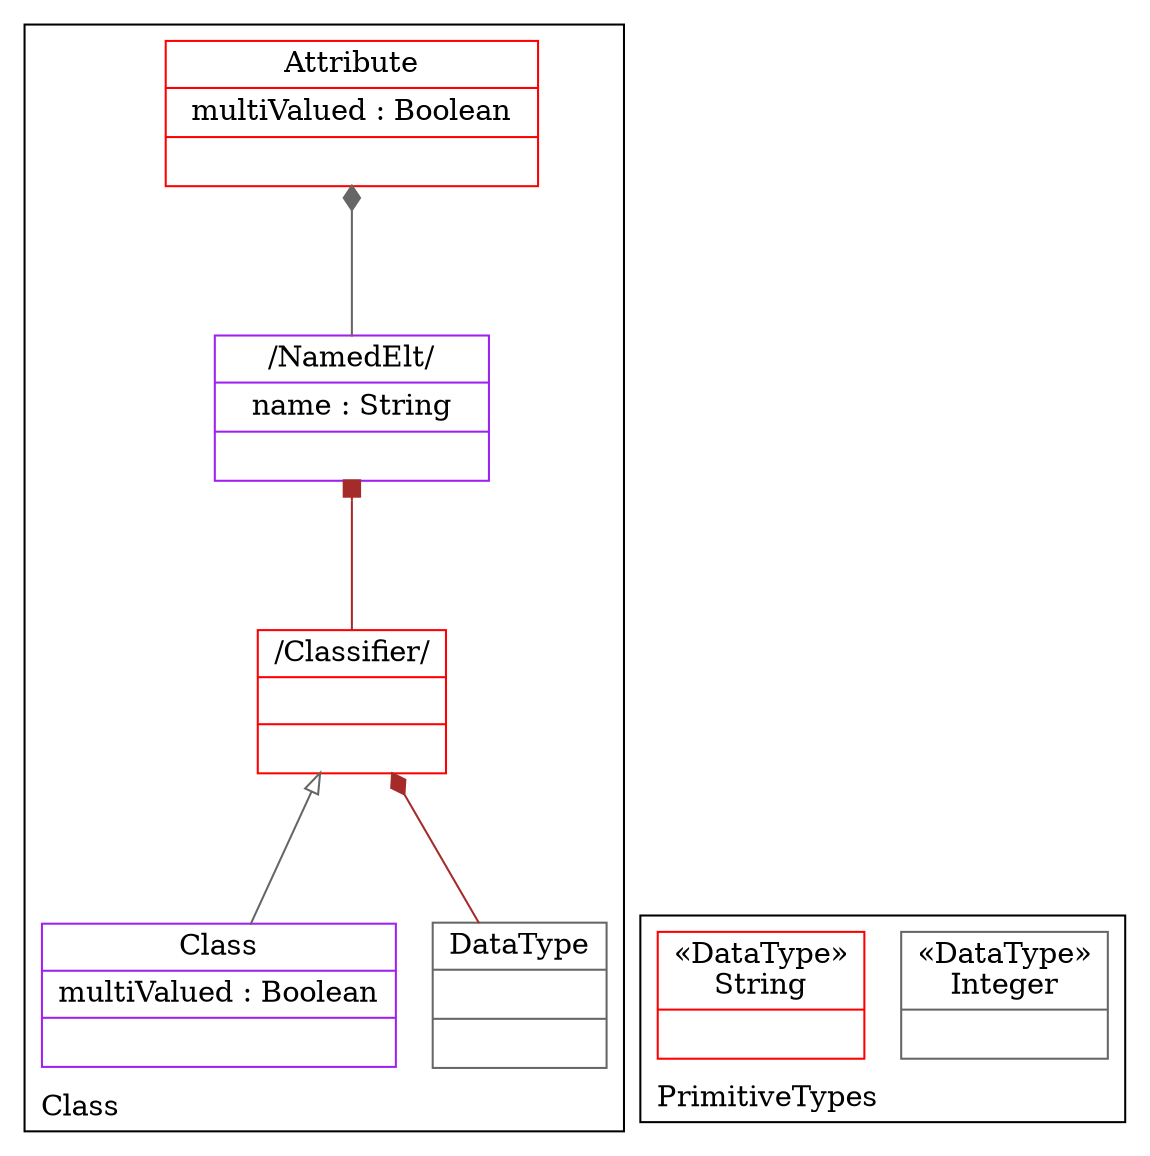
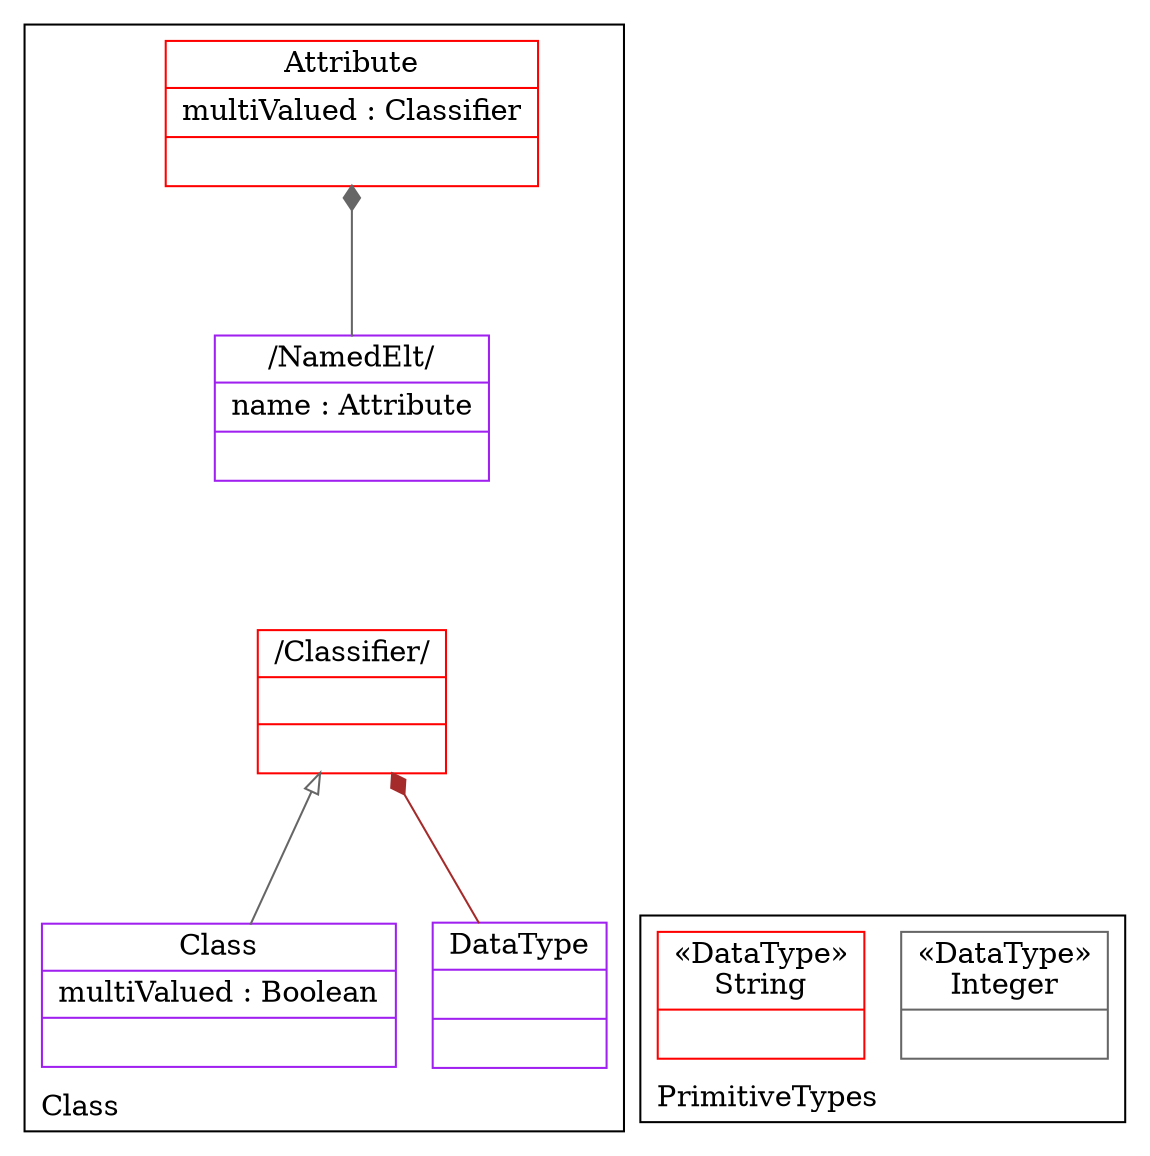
node "Attribute": text "multiValued : Boolean" -> "multiValued : Classifier"
node "/NamedElt/": text "name : String" -> "name : Attribute"
edge "/Classifier/" -> "/NamedElt/": removed
node "DataType": color gray40 -> purple
